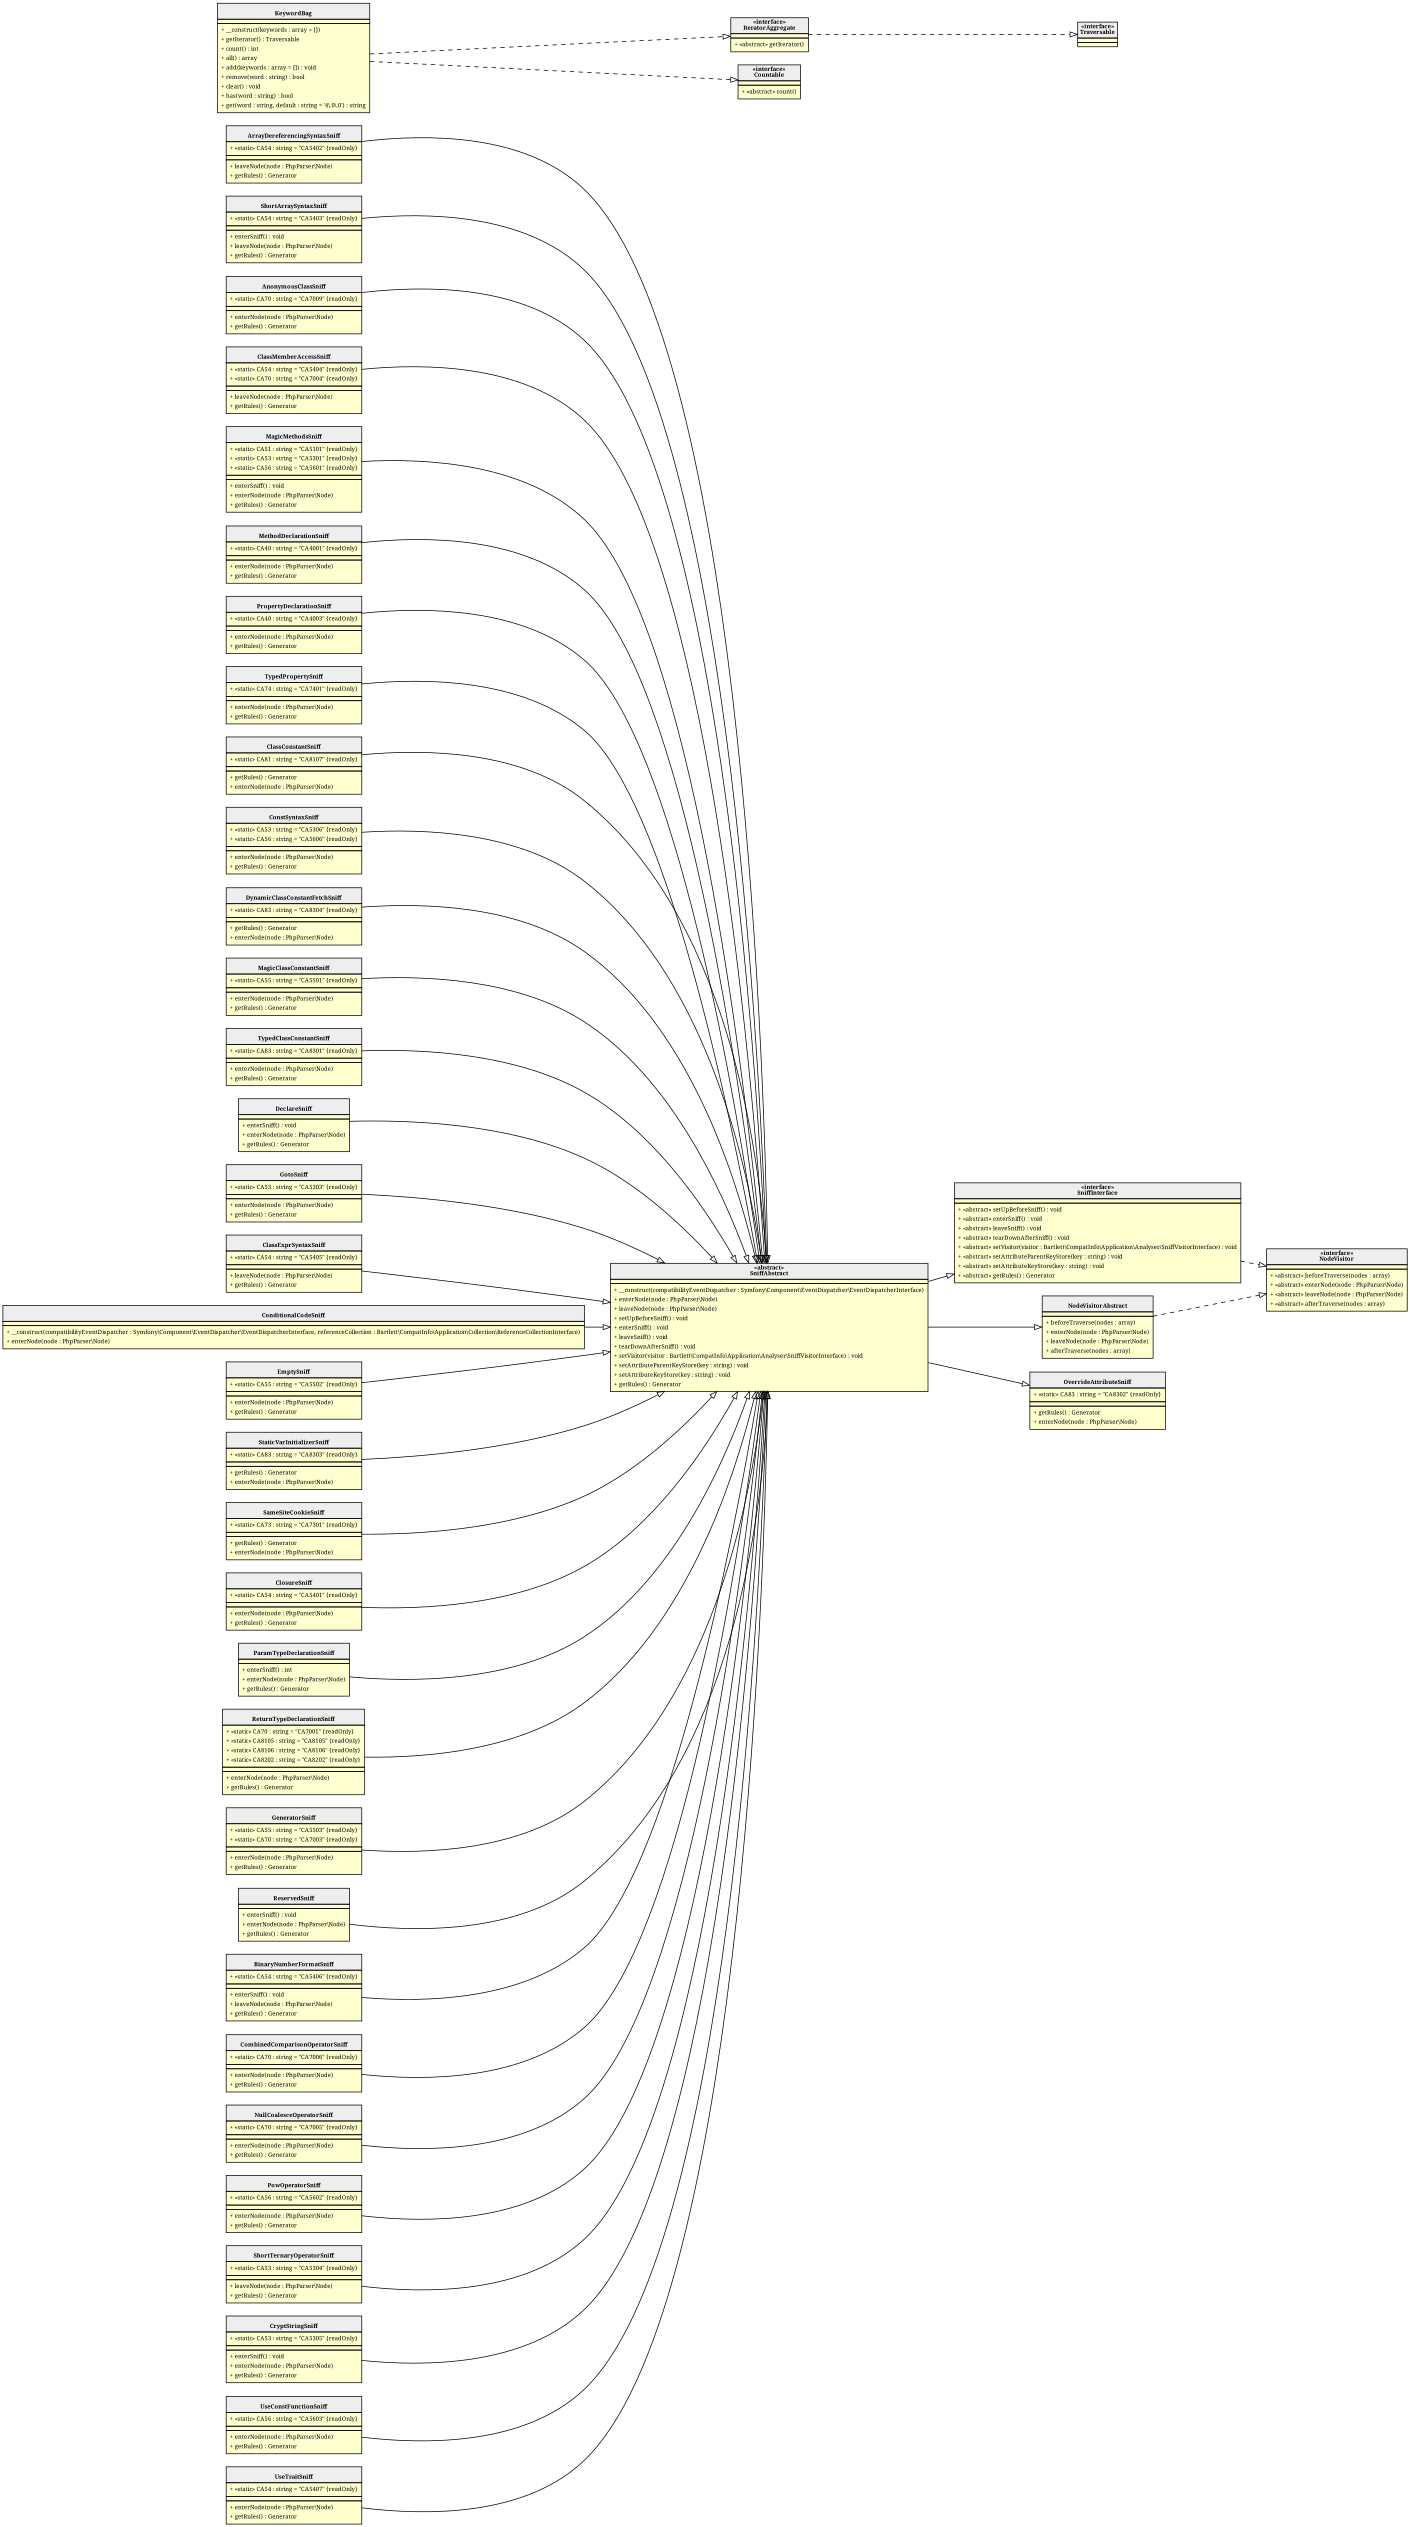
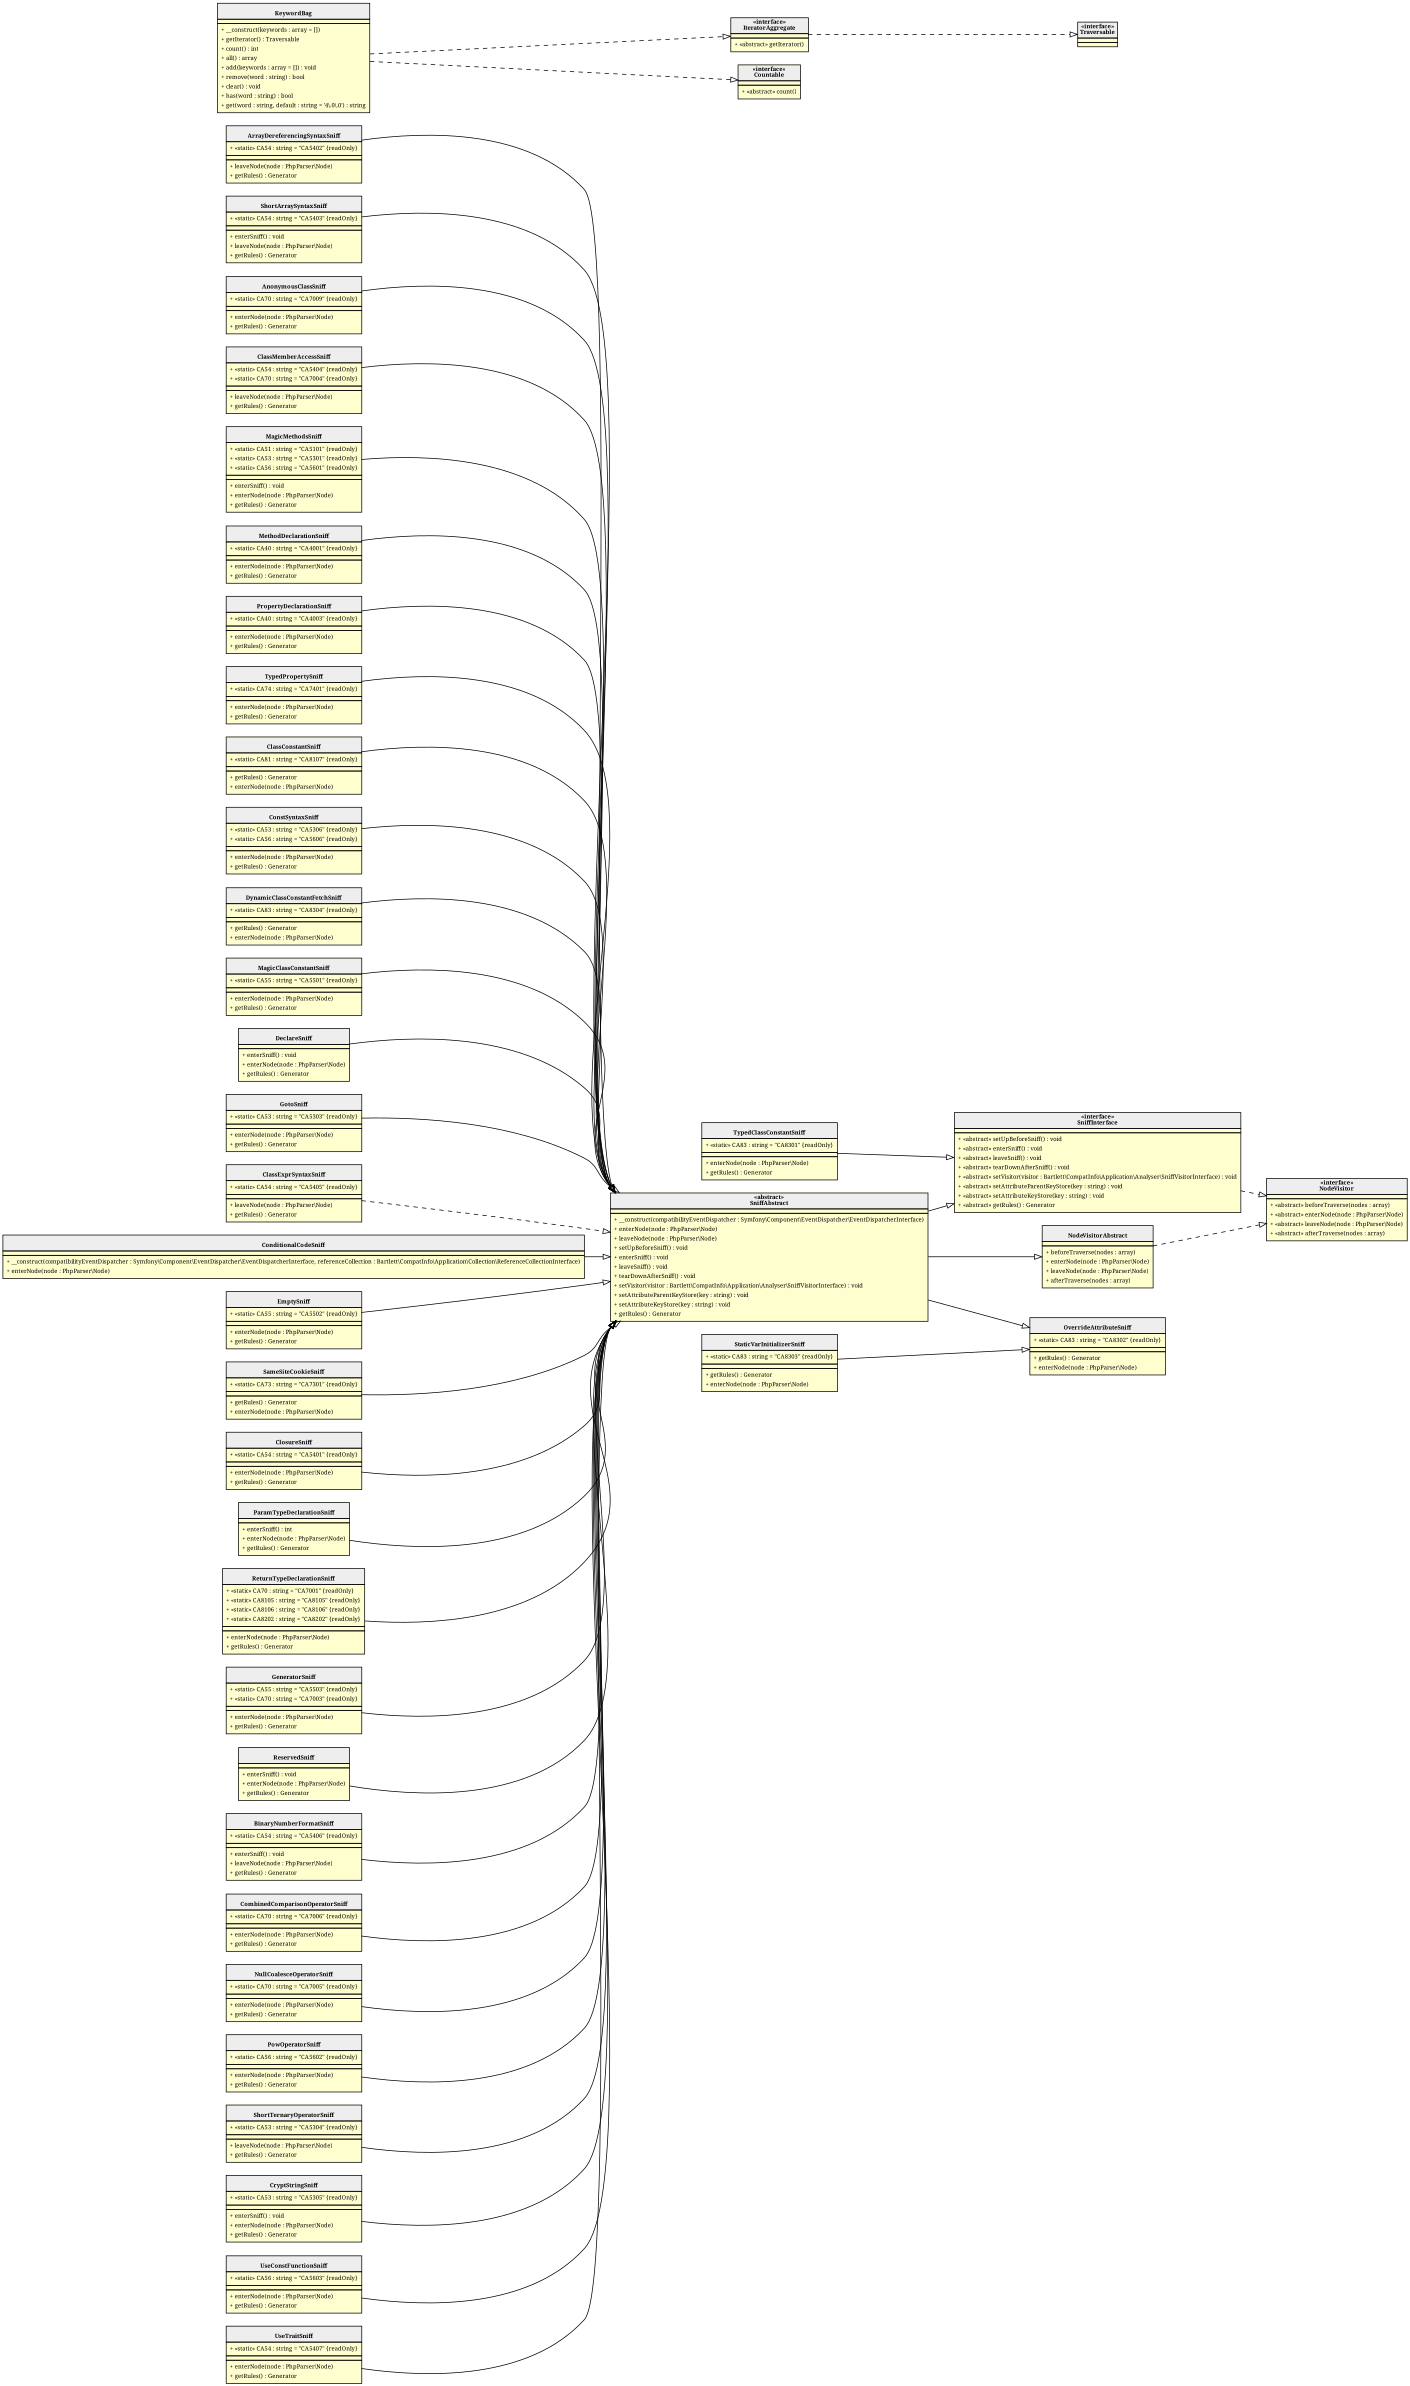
edge "TypedClassConstantSniff" -> "SniffAbstract": now "TypedClassConstantSniff" -> "SniffInterface"
edge "ClassExprSyntaxSniff" -> "SniffAbstract": style filled -> dashed
edge "StaticVarInitializerSniff" -> "SniffAbstract": now "StaticVarInitializerSniff" -> "OverrideAttributeSniff"
